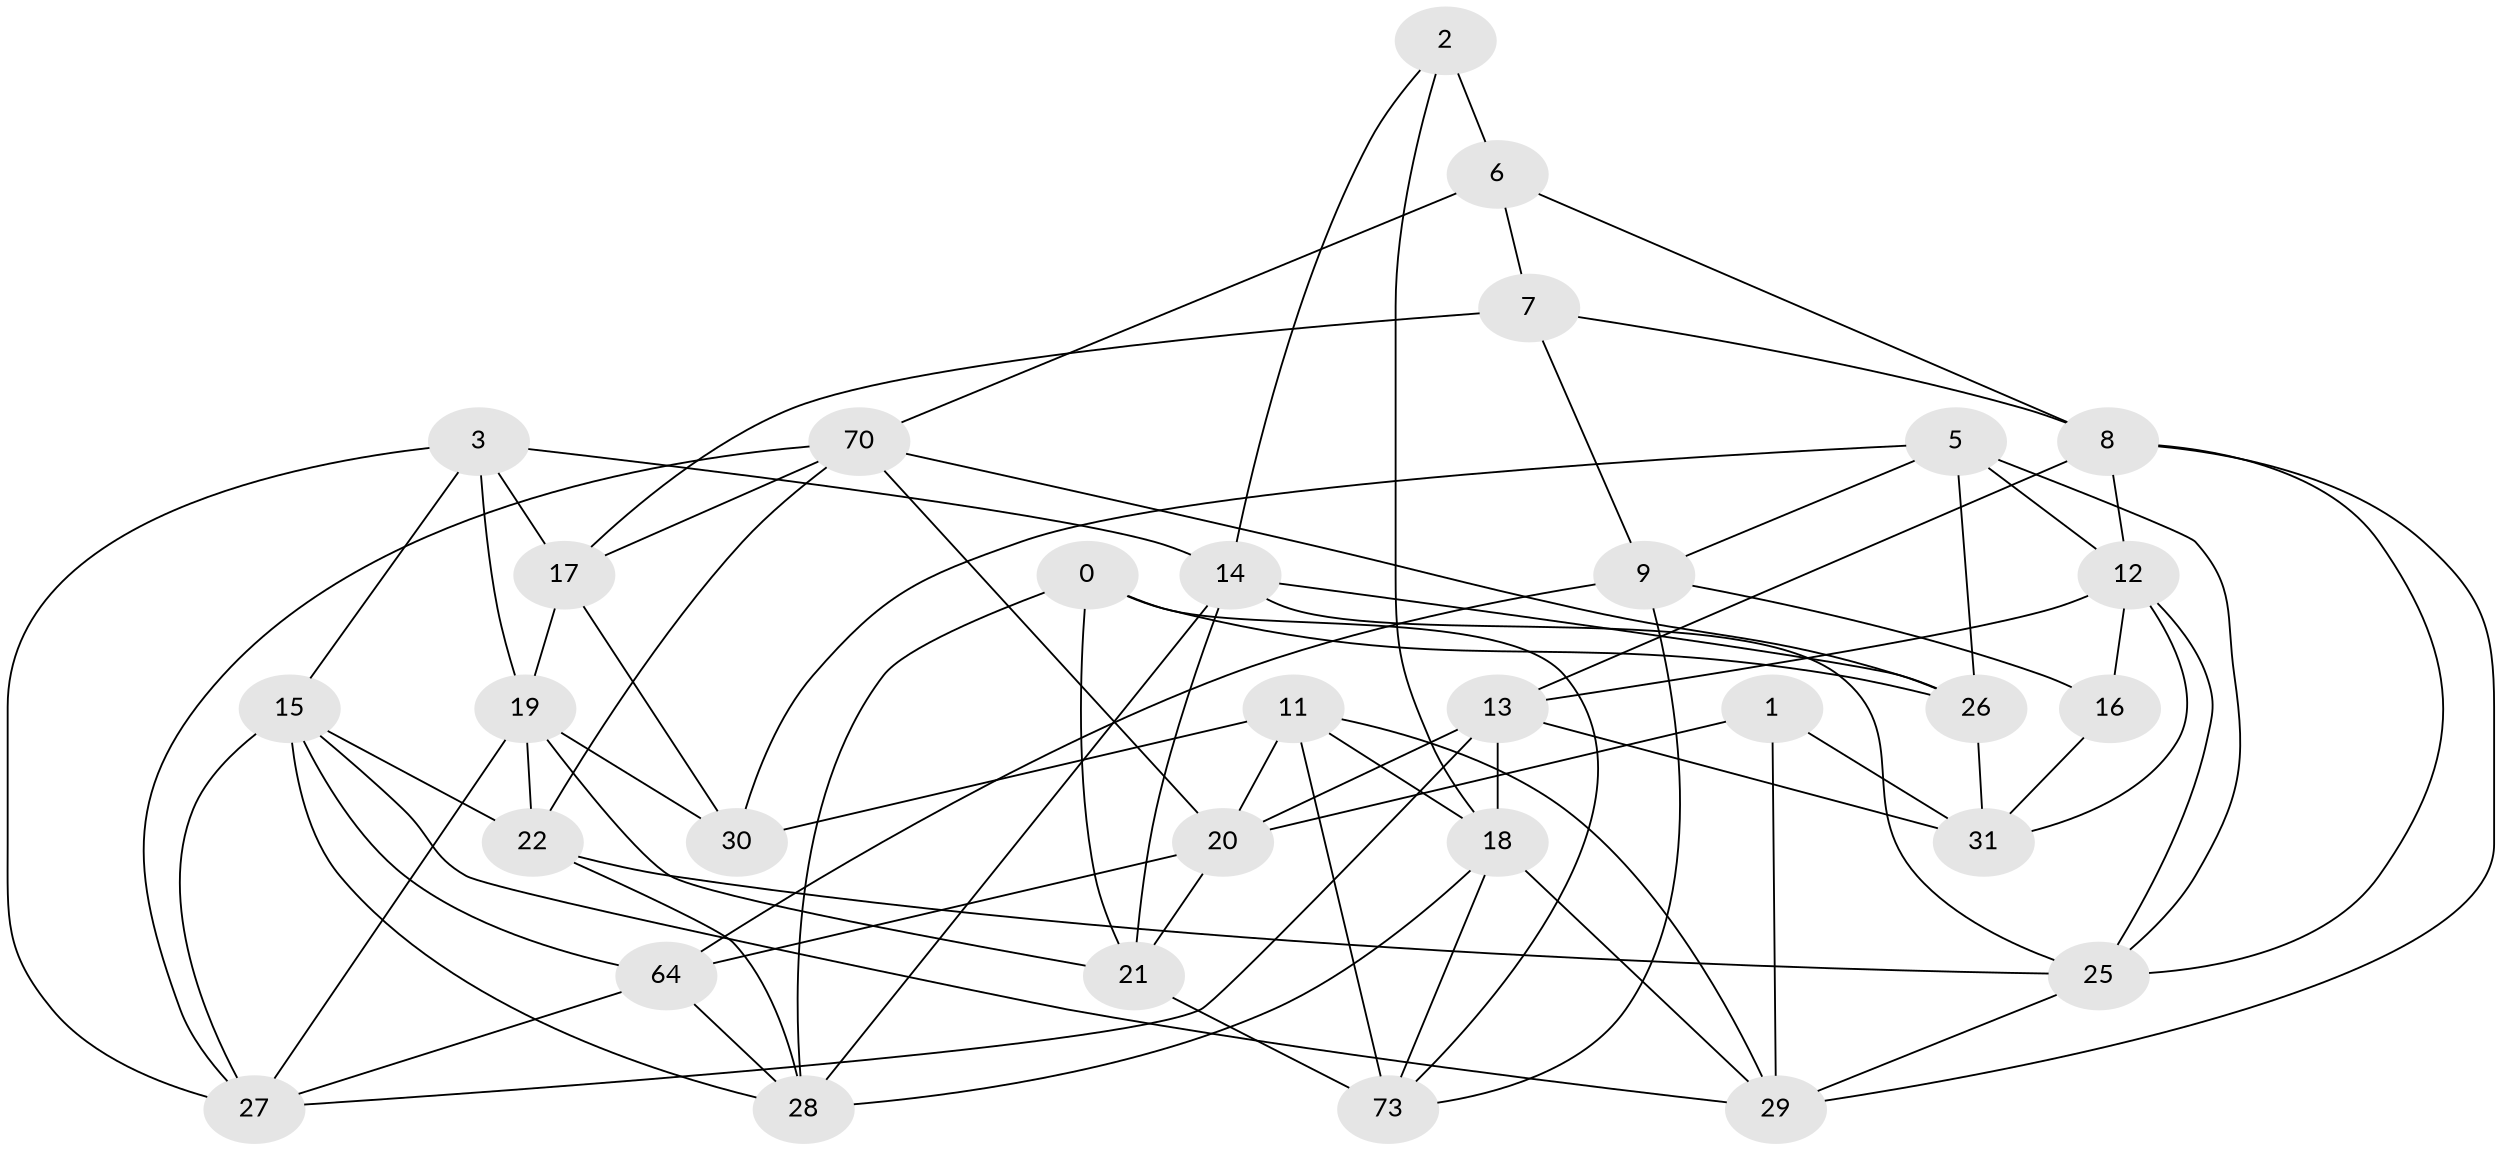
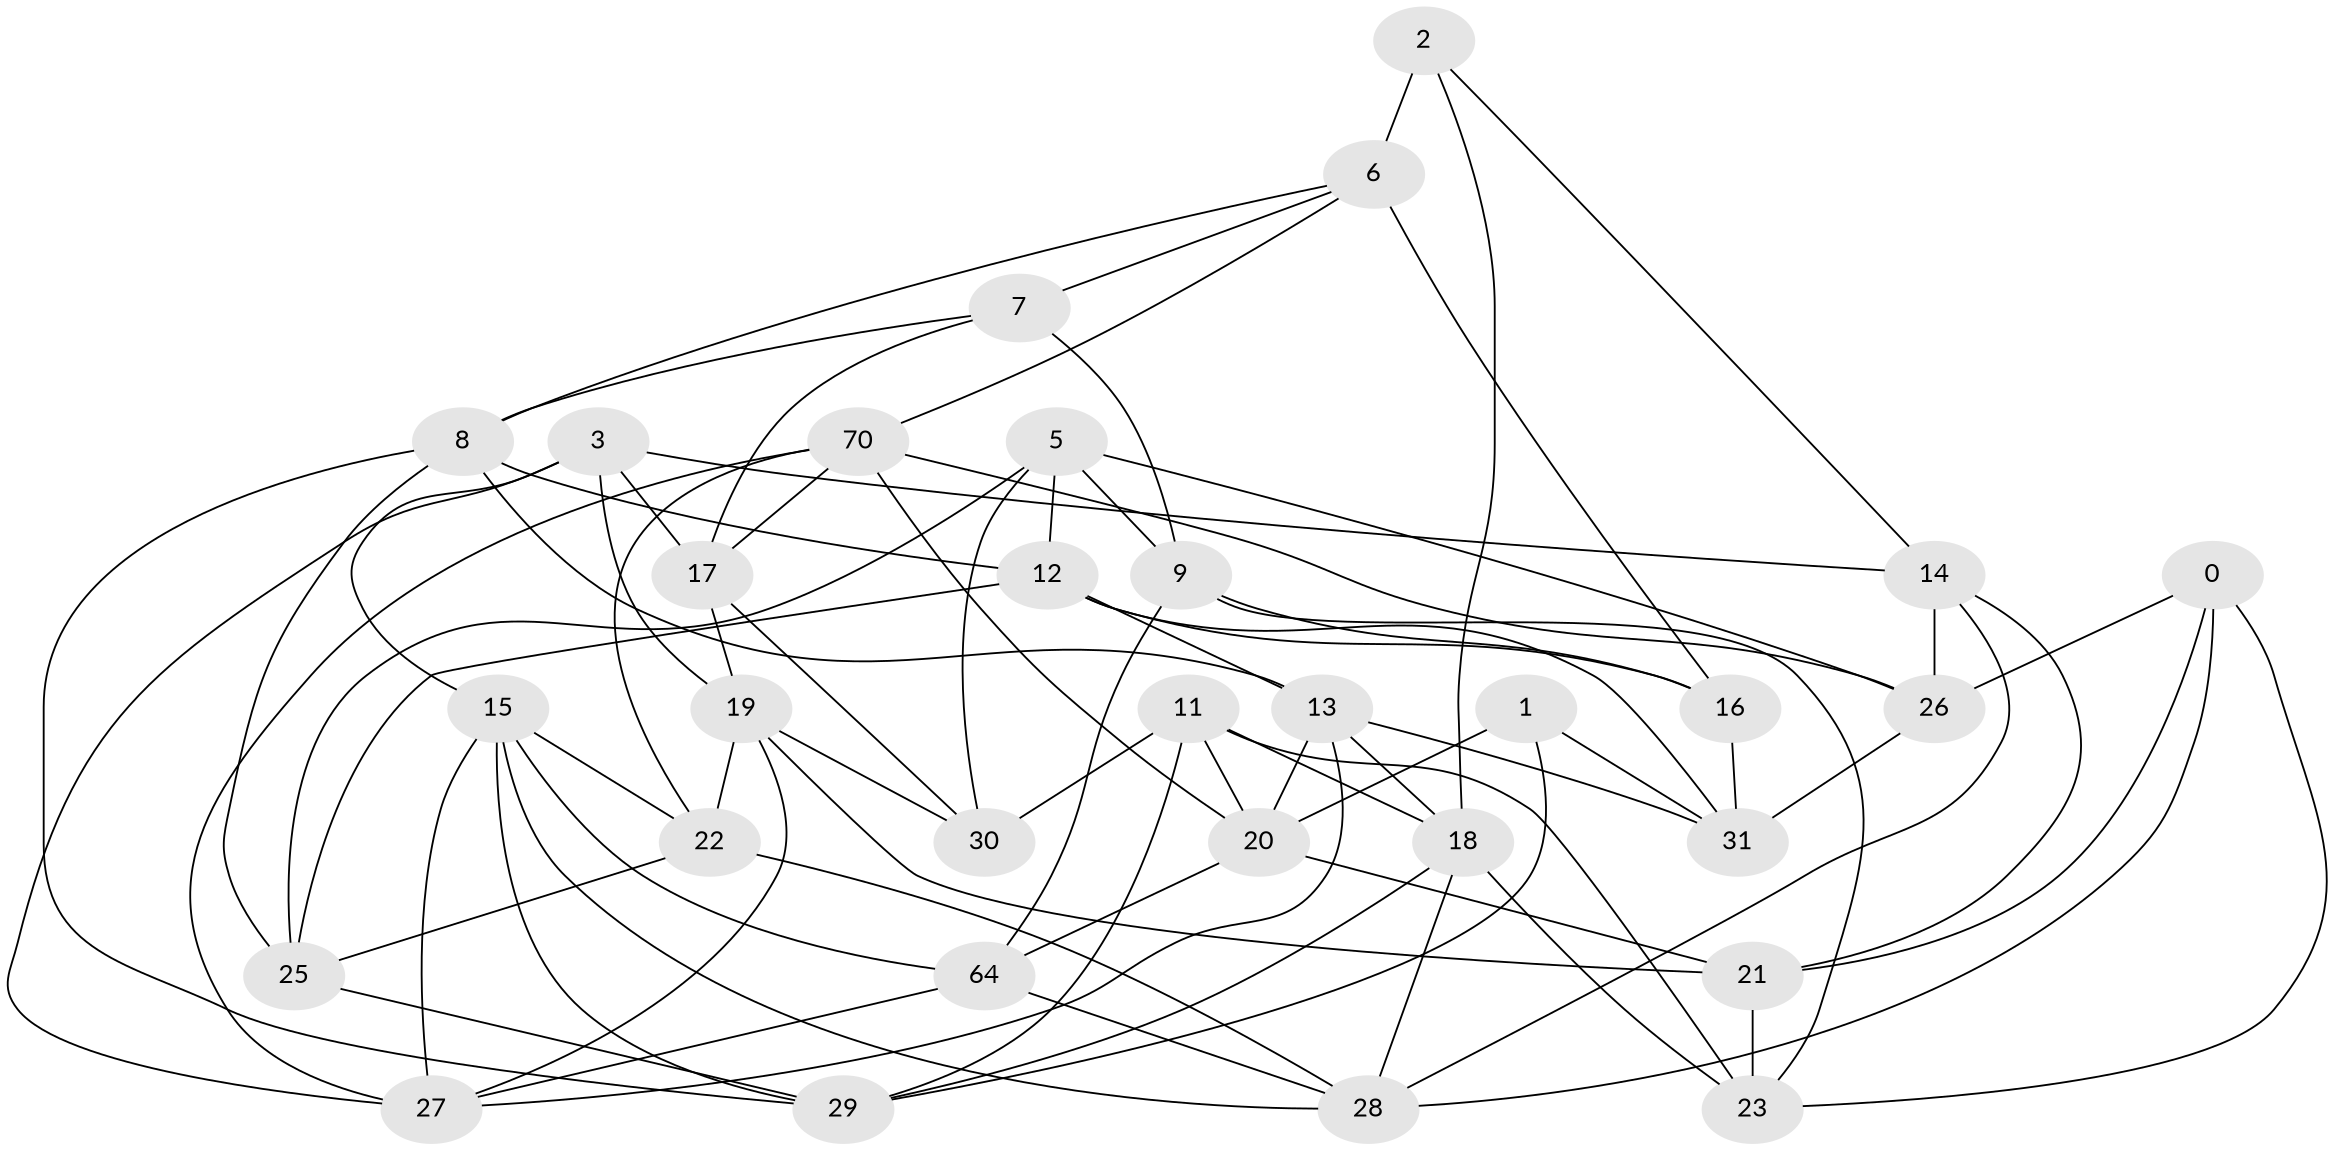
edge "6" -- "16": added
edge "14" -- "25": removed
node "73": label "73" -> "23"
